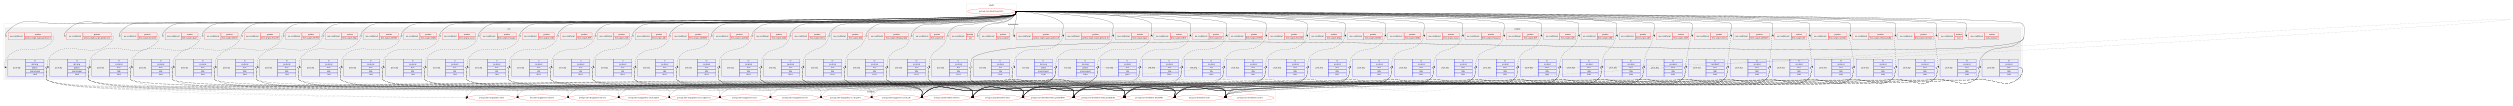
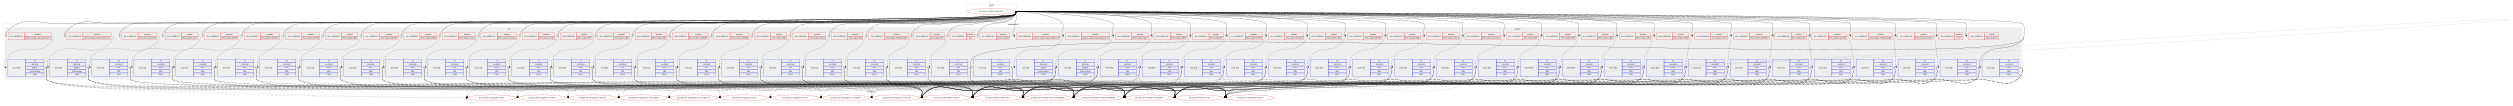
node "dev://dev-lang/python-3.8.16-r3": label "dev://dev-lang/python-3.8.16-r3" -> "portage://dev-lang/python-3.8.16-r3"
